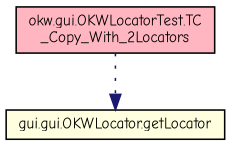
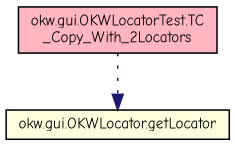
node "gui.gui.OKWLocator.getLocator": label "gui.gui.OKWLocator.getLocator" -> "okw.gui.OKWLocator.getLocator"
